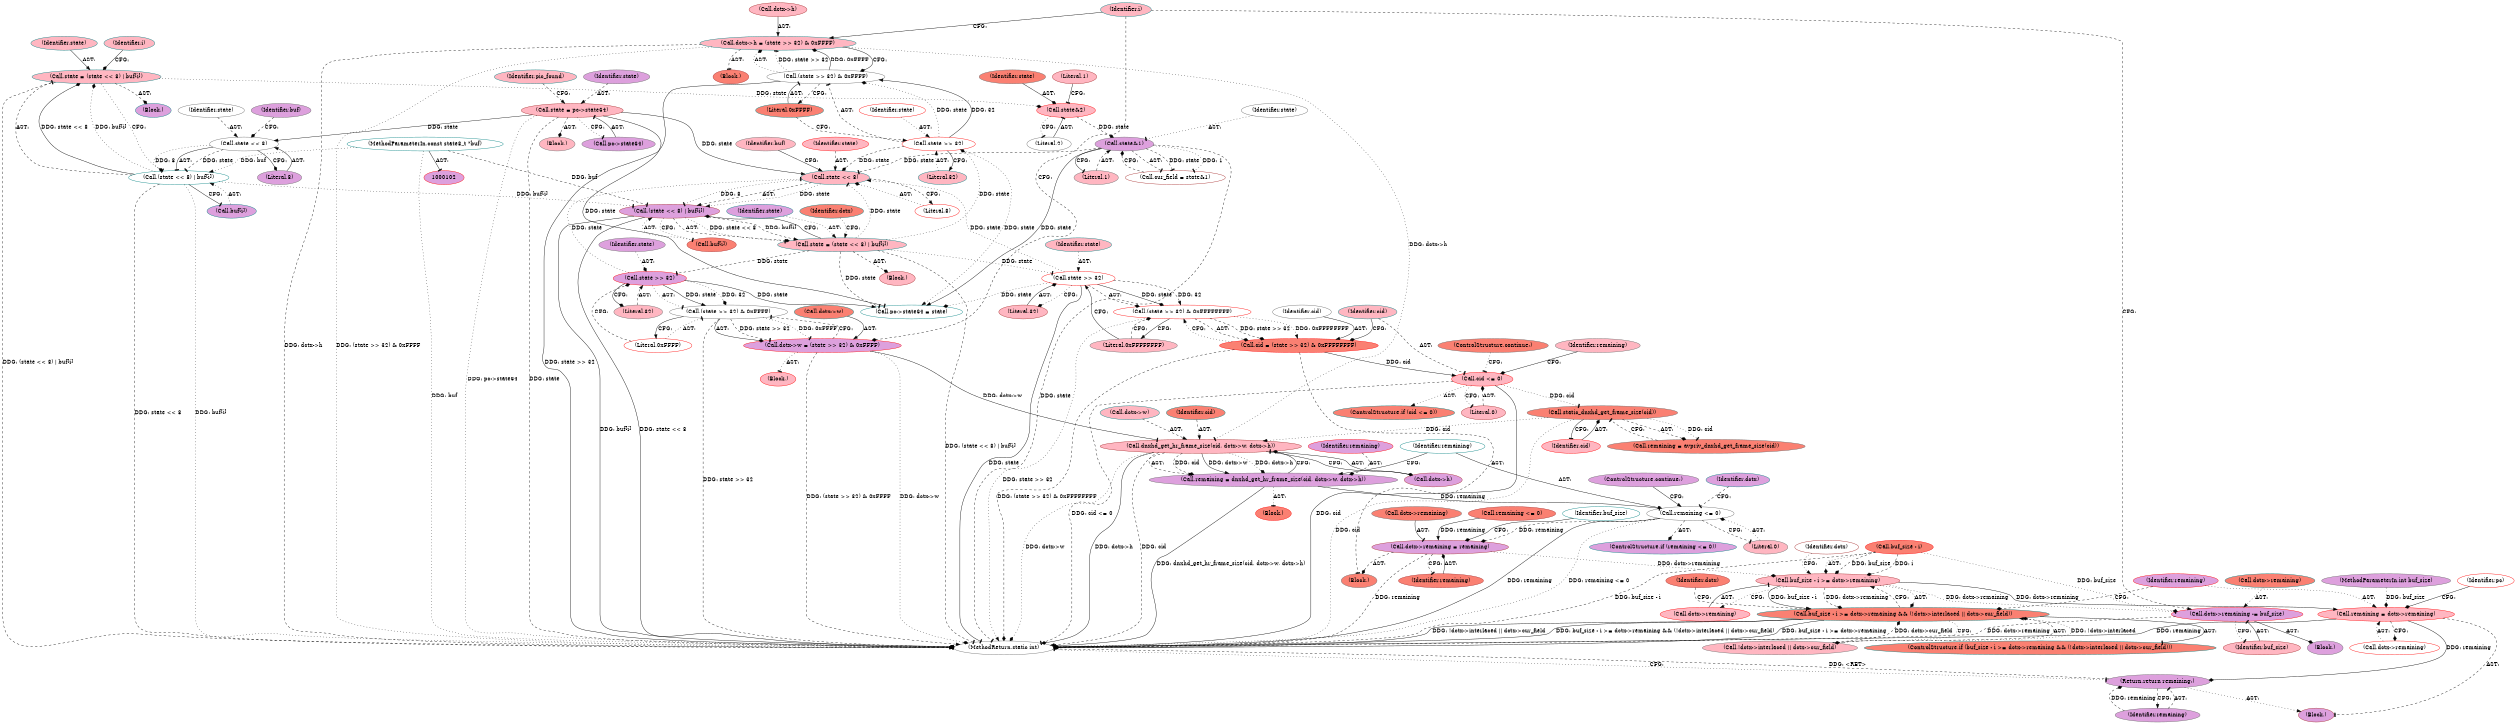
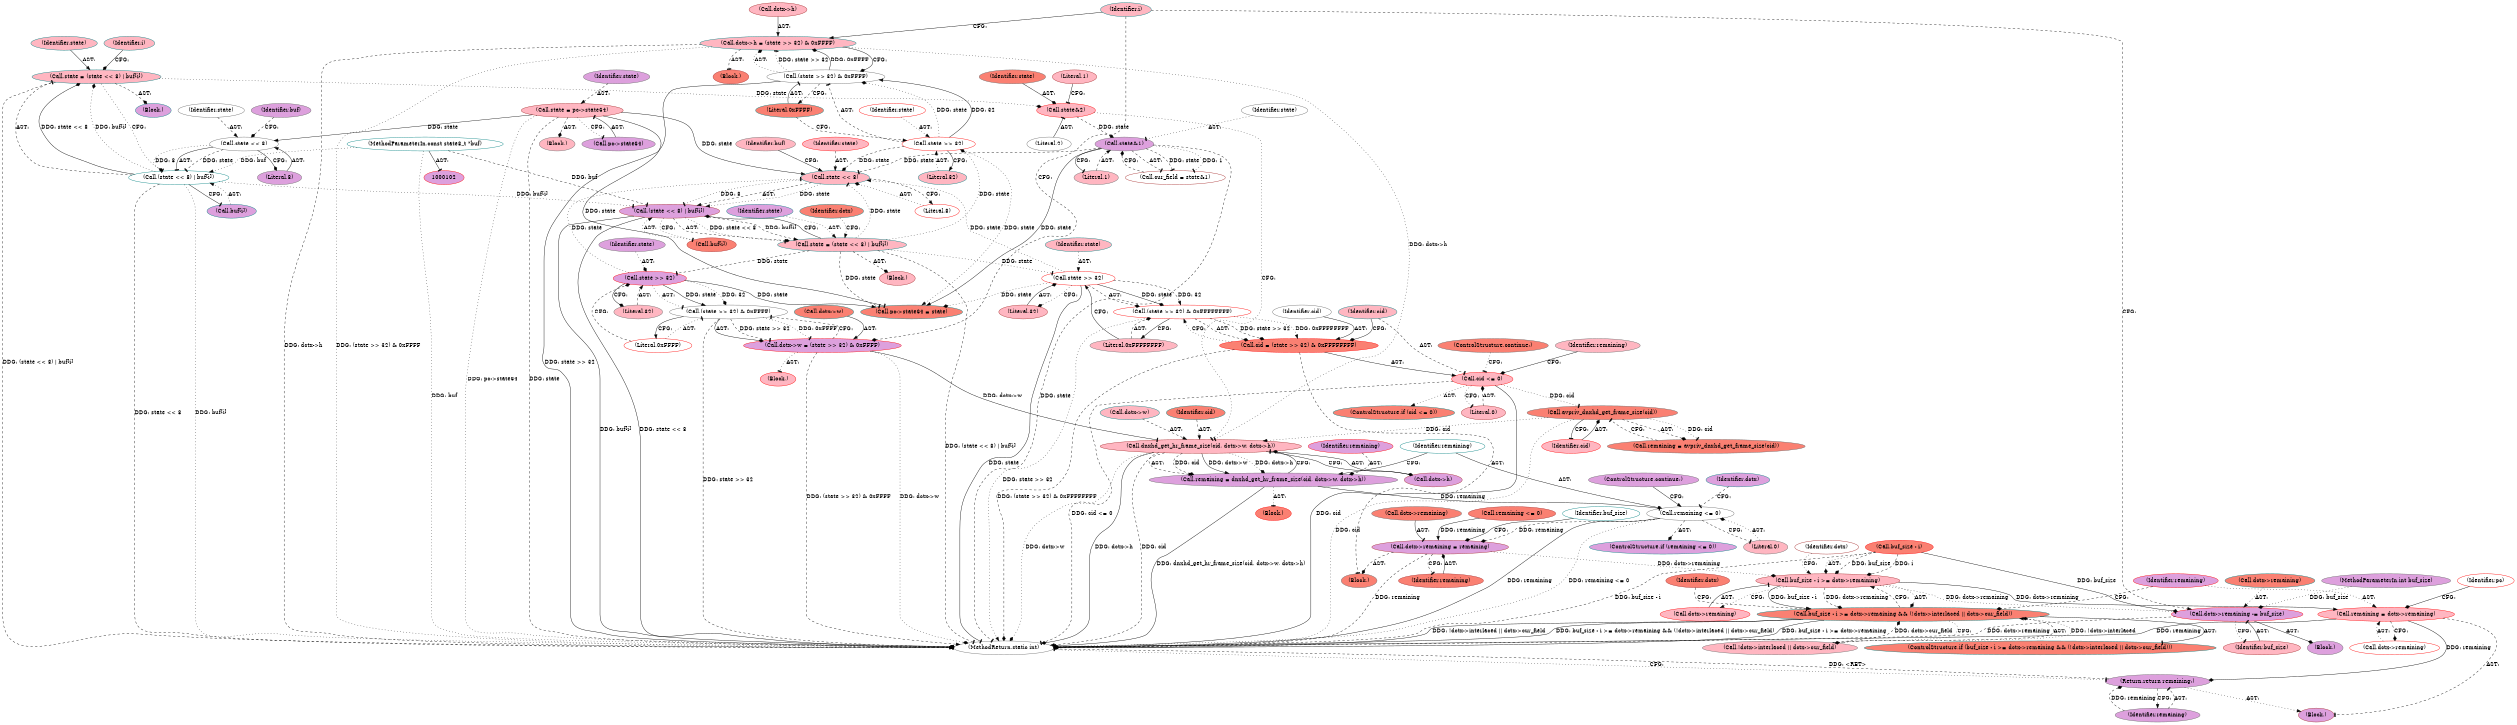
node "(Identifier,pic_found)": removed
edge "(Call,state&2)" -> "(Literal,2)": now "(Call,state&2)" -> "(Call,dnxhd_get_hr_frame_size(cid, dctx->w, dctx->h))"
node "(Call,pc->state64 = state)": fillcolor white -> salmon
edge "(Literal,0xFFFFFFFF)" -> "(Call,(state >> 32) & 0xFFFFFFFF)": label "CFG: " -> "AST: "
edge "(Call,cid = (state >> 32) & 0xFFFFFFFF)" -> "(Call,cid <= 0)": label "DDG: cid" -> "AST: "
node "(Call,static_dnxhd_get_frame_size(cid))": label "(Call,static_dnxhd_get_frame_size(cid))" -> "(Call,avpriv_dnxhd_get_frame_size(cid))"
edge "(Call,buf_size - i)" -> "(Call,dctx->remaining -= buf_size)": style dotted -> solid
edge "(MethodParameterIn,int buf_size)" -> "(Call,remaining = dctx->remaining)": now "(MethodParameterIn,int buf_size)" -> "(Call,dctx->remaining -= buf_size)"
